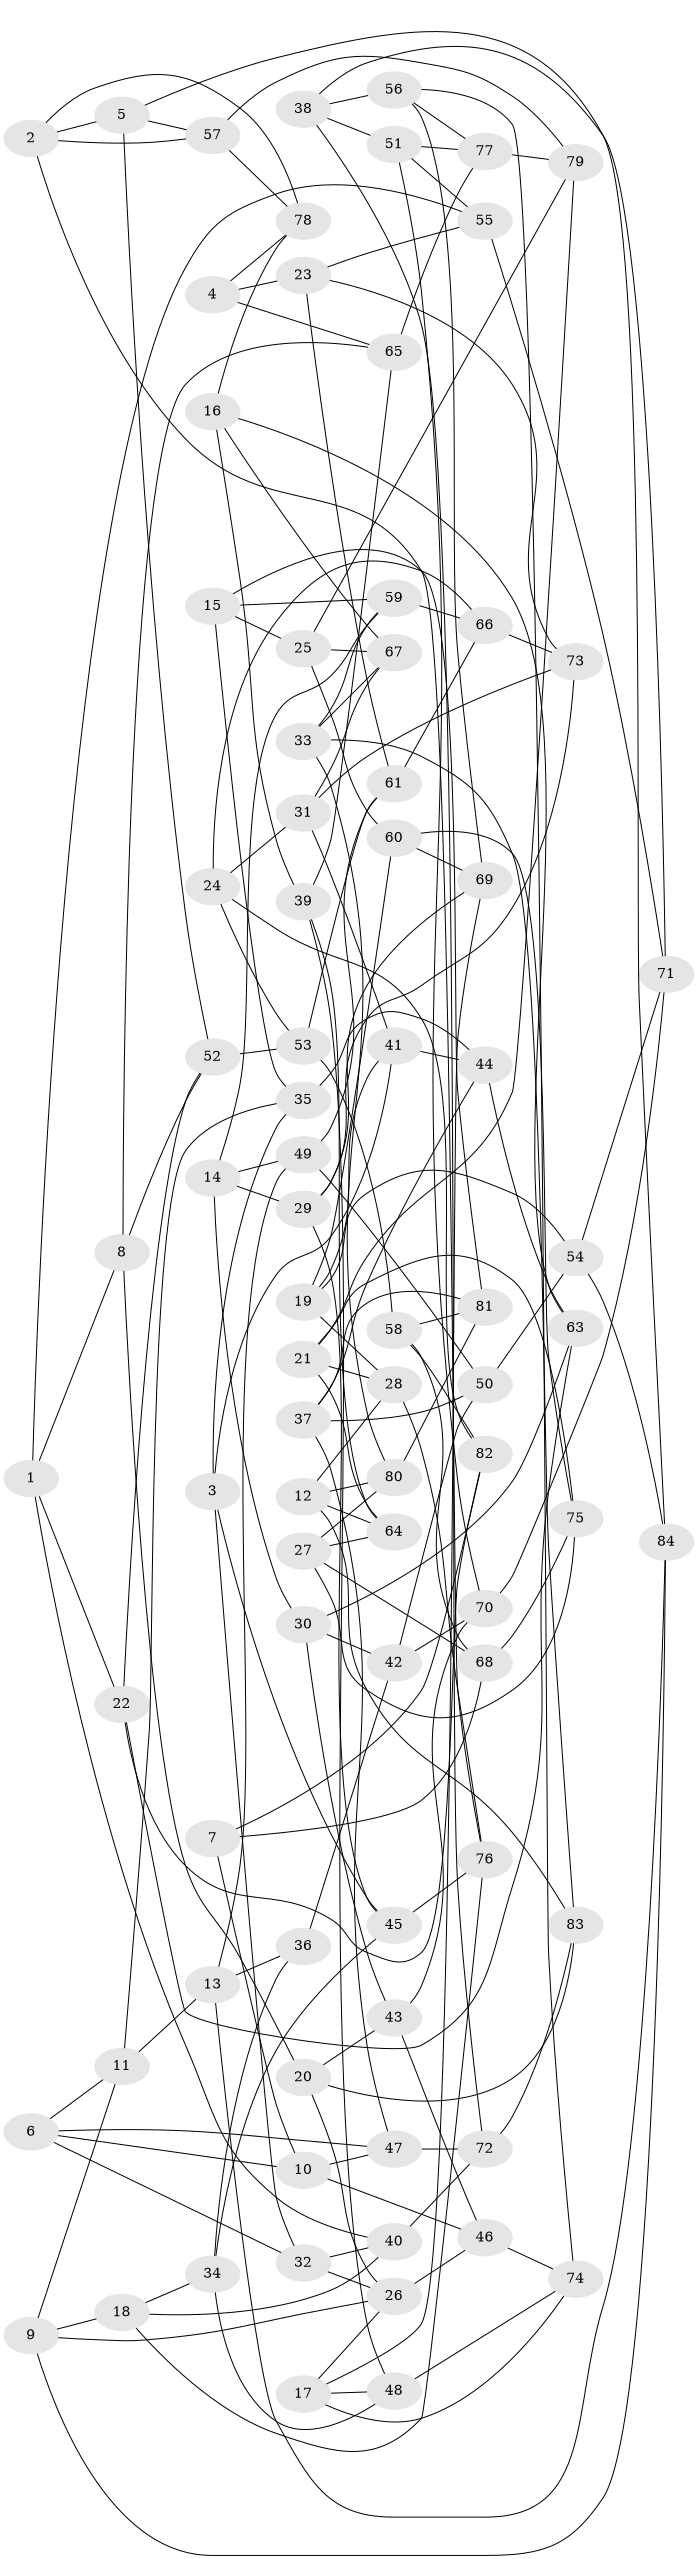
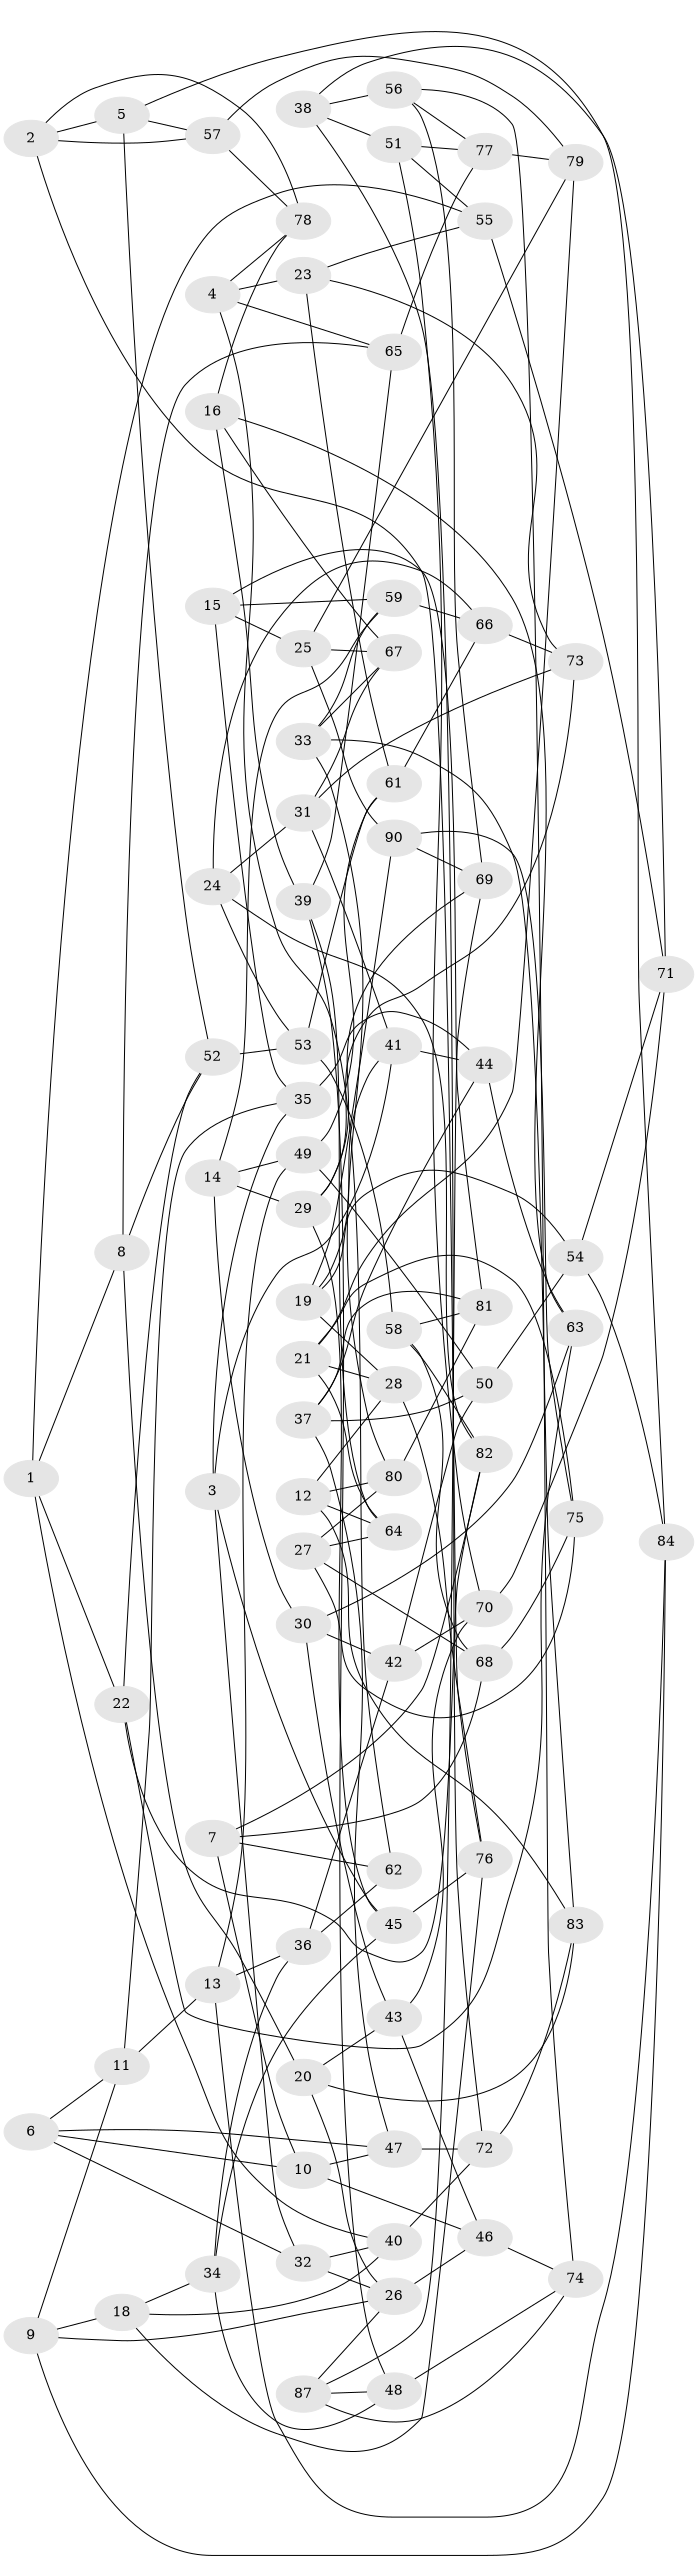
node "60": label "60" -> "90"
node "62": added
node "17": label "17" -> "87"
